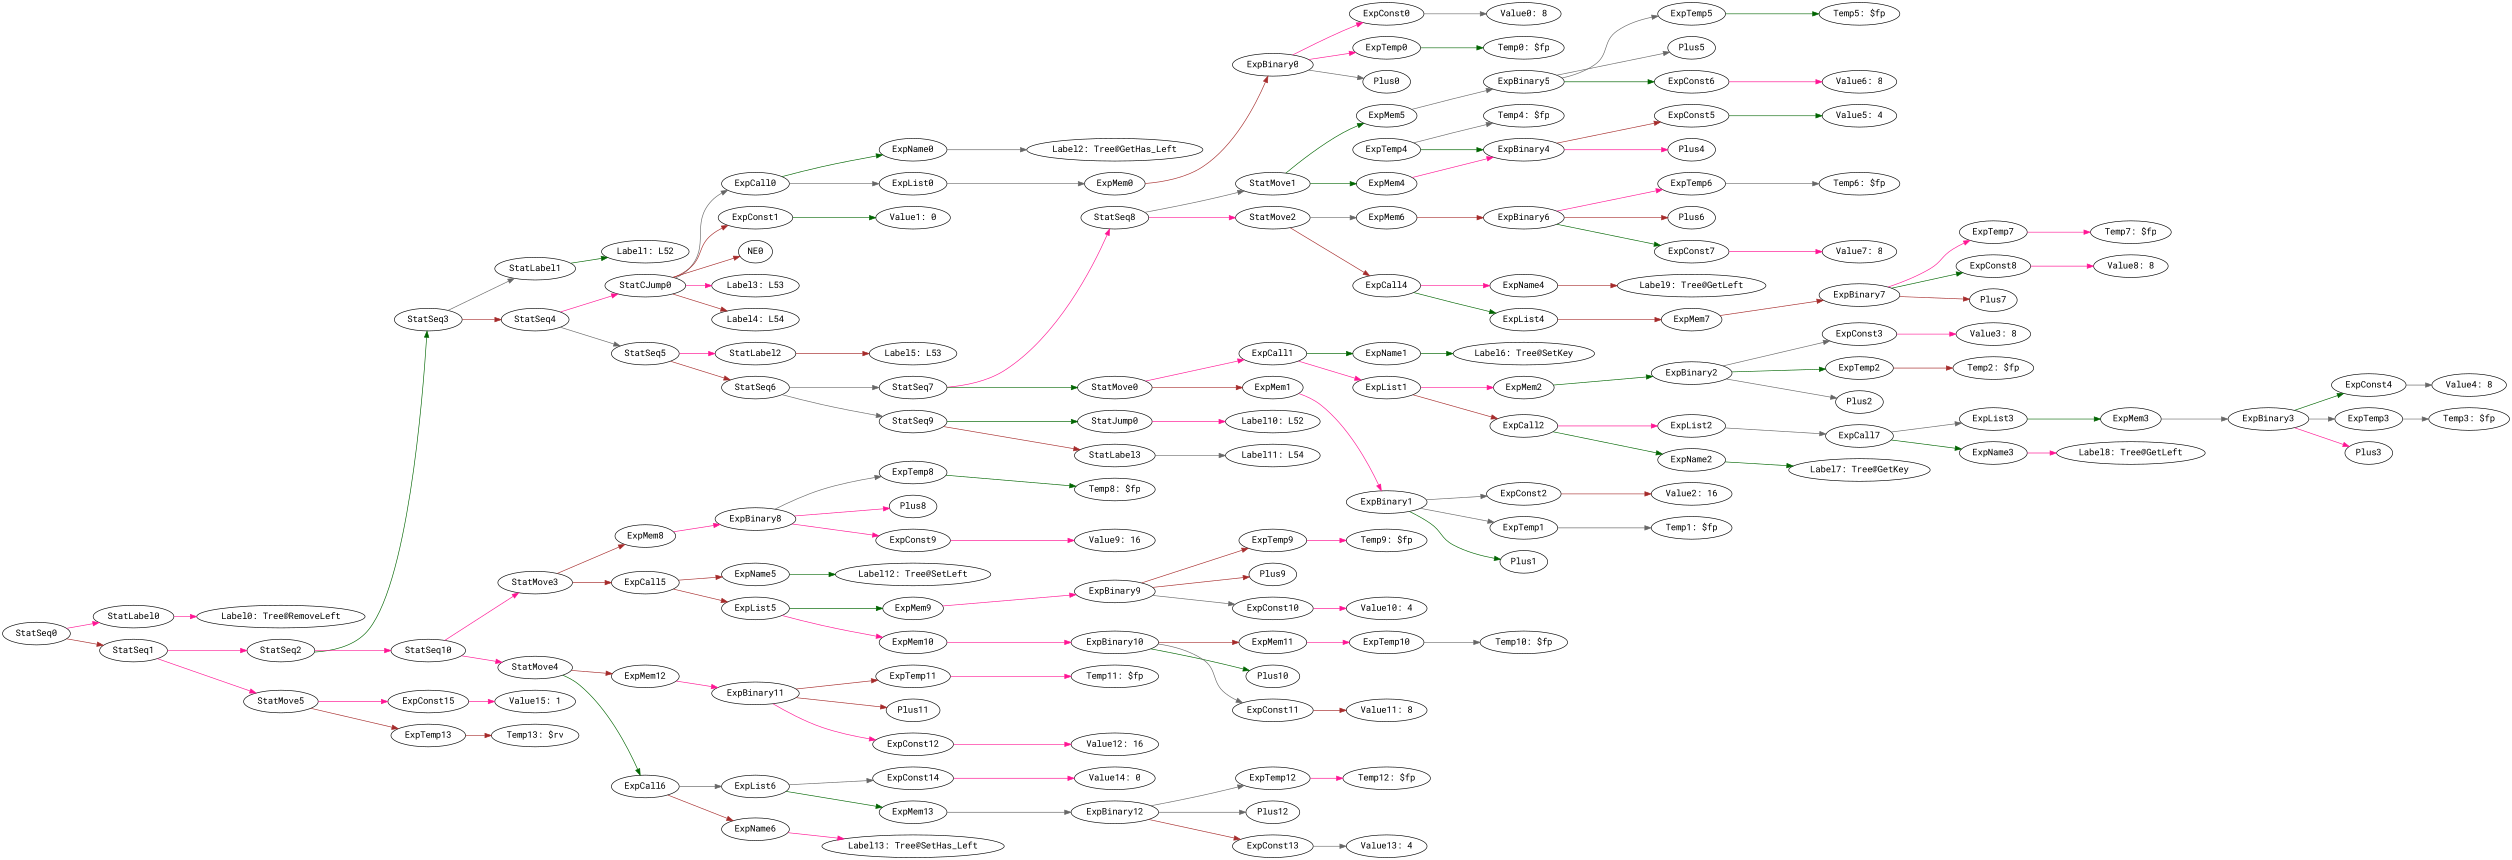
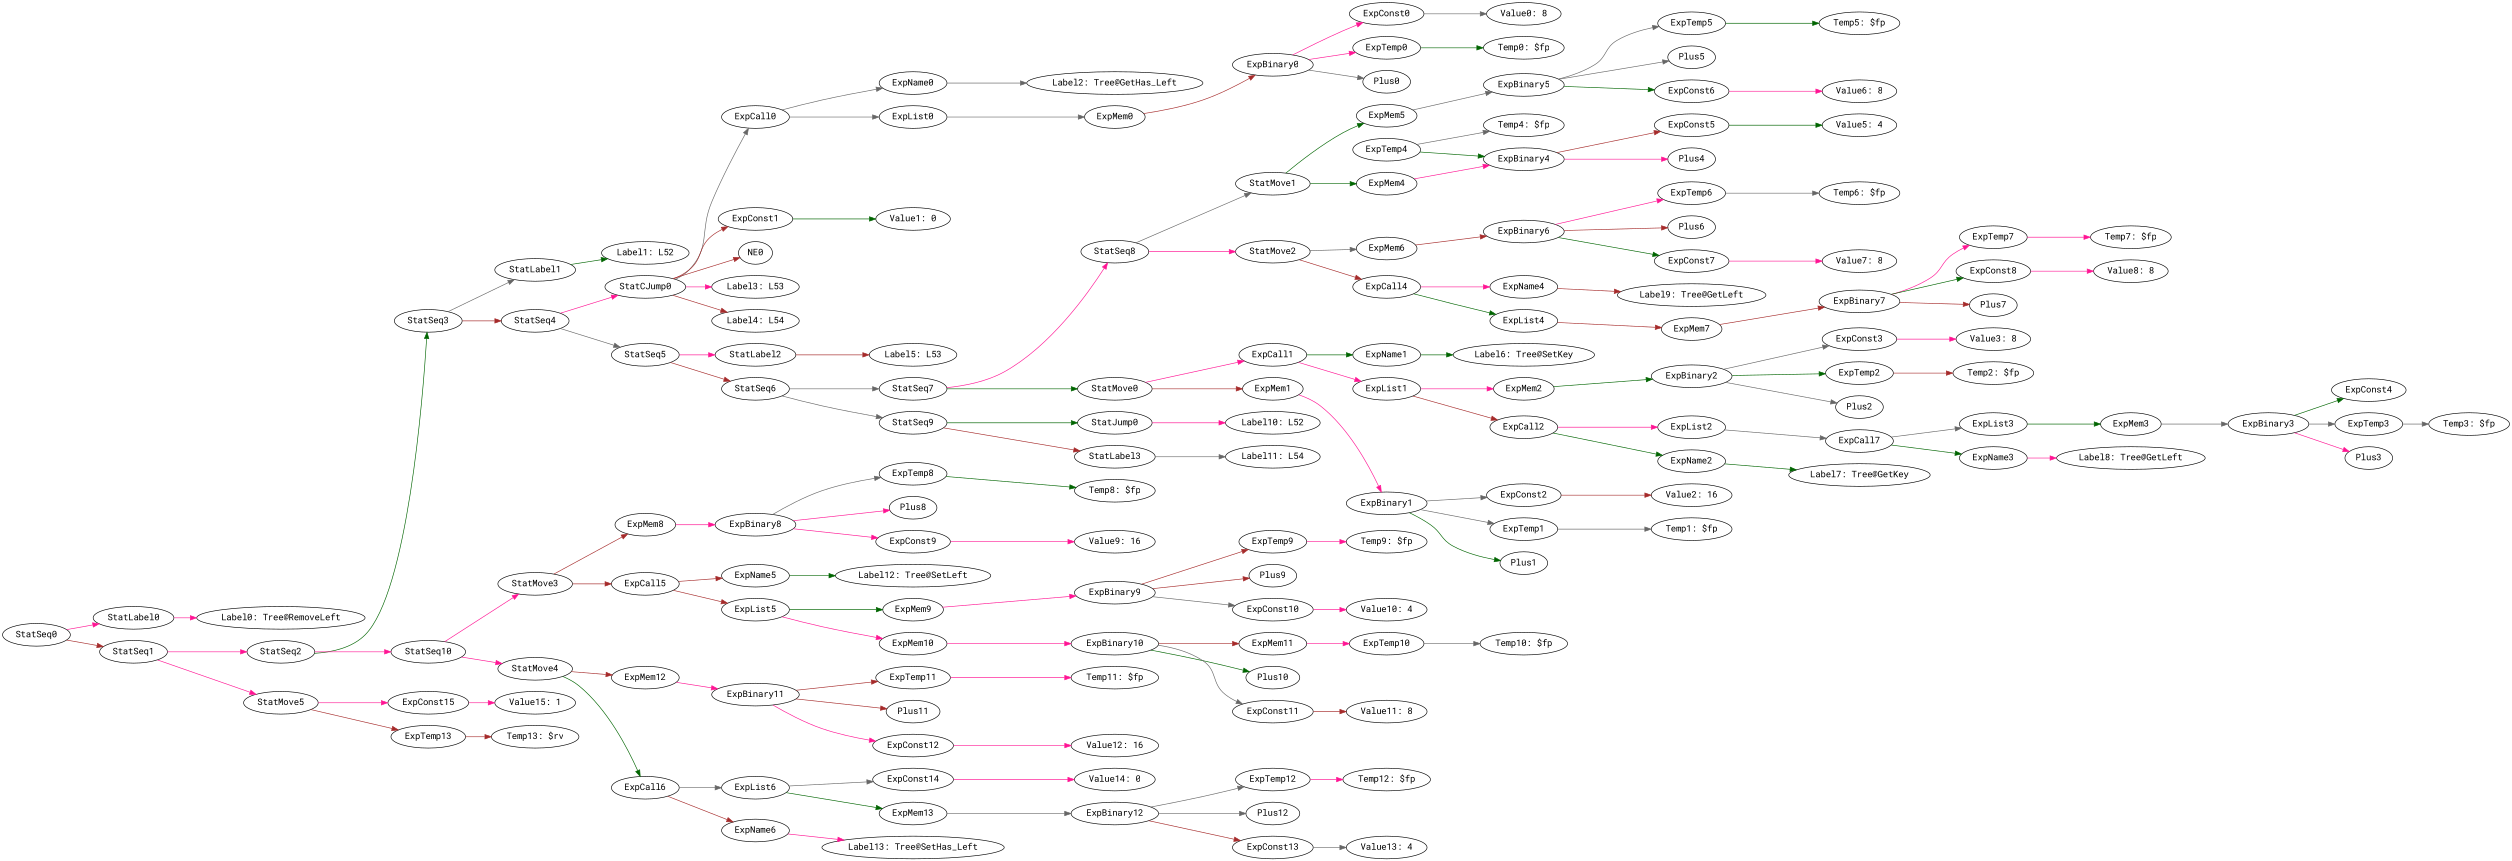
edge "ExpCall0" -> "ExpName0": color darkgreen -> gray40
node "Value4: 8": removed
